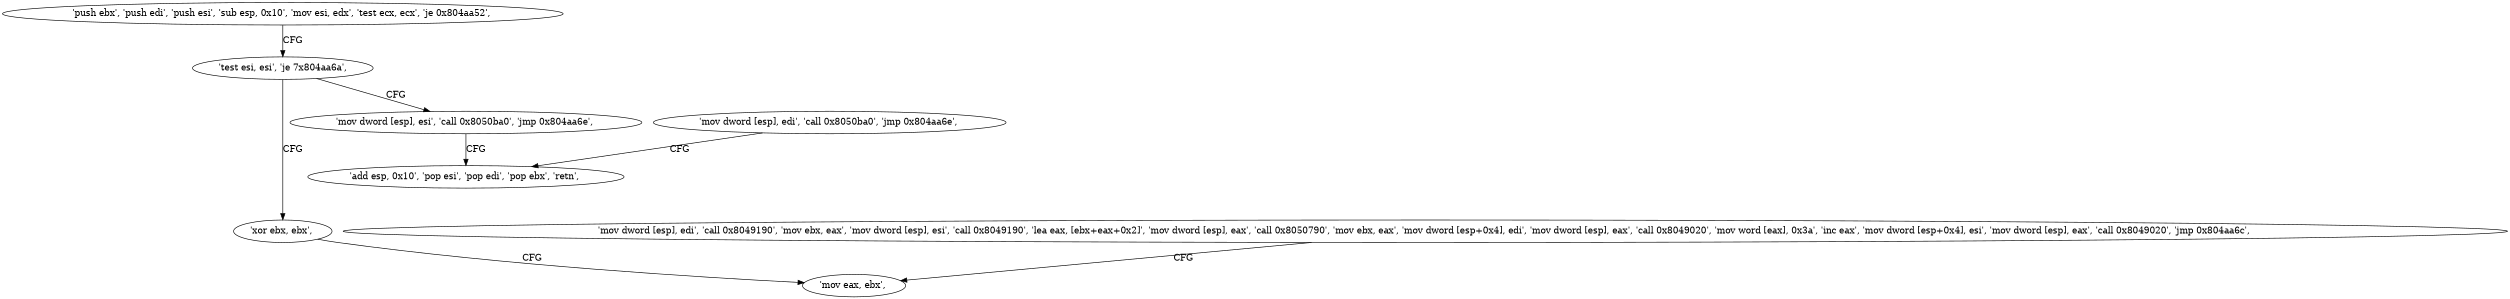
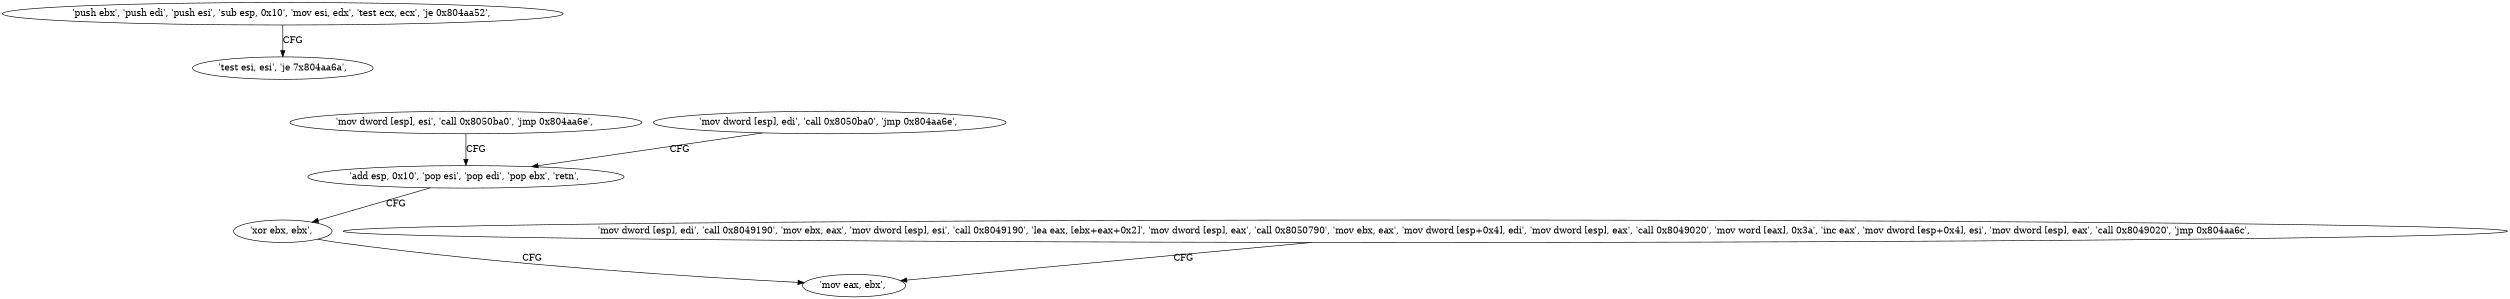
edge "'test esi, esi', 'je 7x804aa6a'," -> "'mov dword [esp], esi', 'call 0x8050ba0', 'jmp 0x804aa6e',": removed, label "CFG"
edge "'test esi, esi', 'je 7x804aa6a'," -> "'xor ebx, ebx',": now "'add esp, 0x10', 'pop esi', 'pop edi', 'pop ebx', 'retn'," -> "'xor ebx, ebx',"
